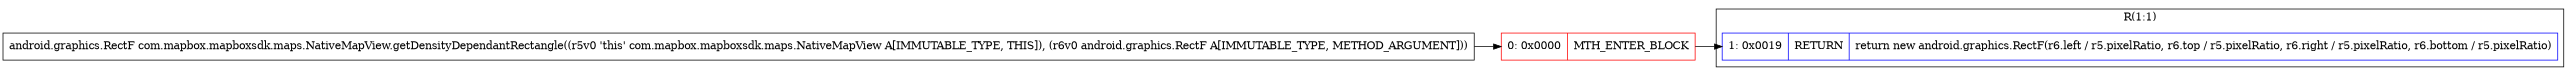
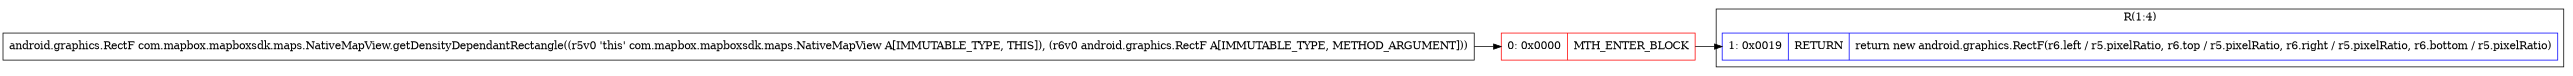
cluster "R(1:1)": label "R(1:1)" -> "R(1:4)"
